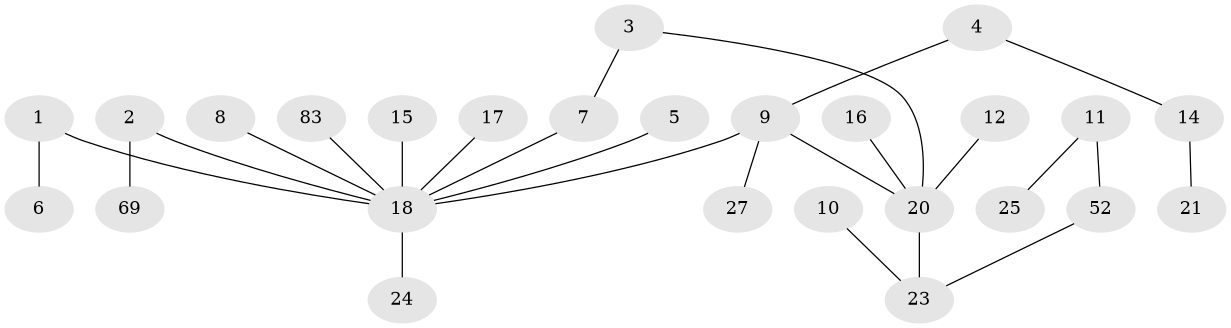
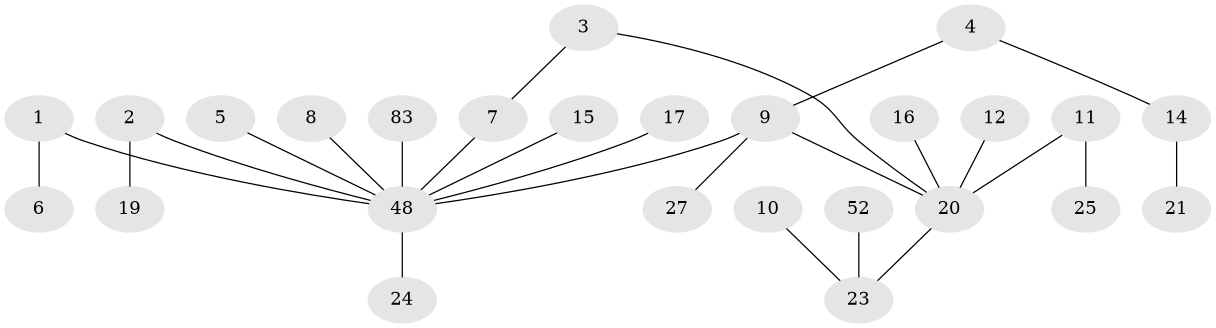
edge "11" -- "52": now "11" -- "20"
node "69": label "69" -> "19"
node "18": label "18" -> "48"
